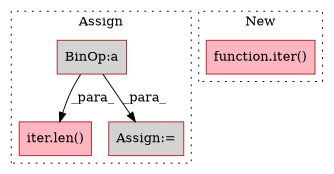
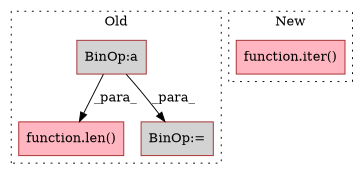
cluster "Assign": label "Assign" -> "Old"
node "iter.len()": label "iter.len()" -> "function.len()"
node "Assign:=": label "Assign:=" -> "BinOp:="
